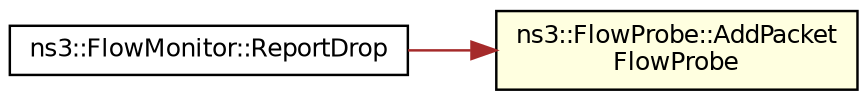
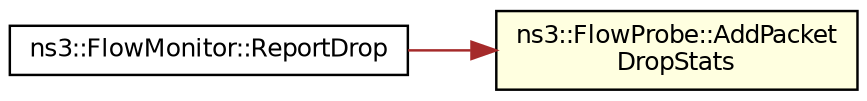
node "ns3::FlowProbe::AddPacket FlowProbe": label "ns3::FlowProbe::AddPacket FlowProbe" -> "ns3::FlowProbe::AddPacket DropStats"
